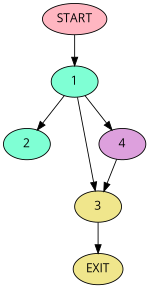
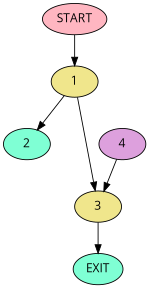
node "1": fillcolor aquamarine -> khaki
edge "1" -> "4": removed
node "EXIT": fillcolor khaki -> aquamarine
